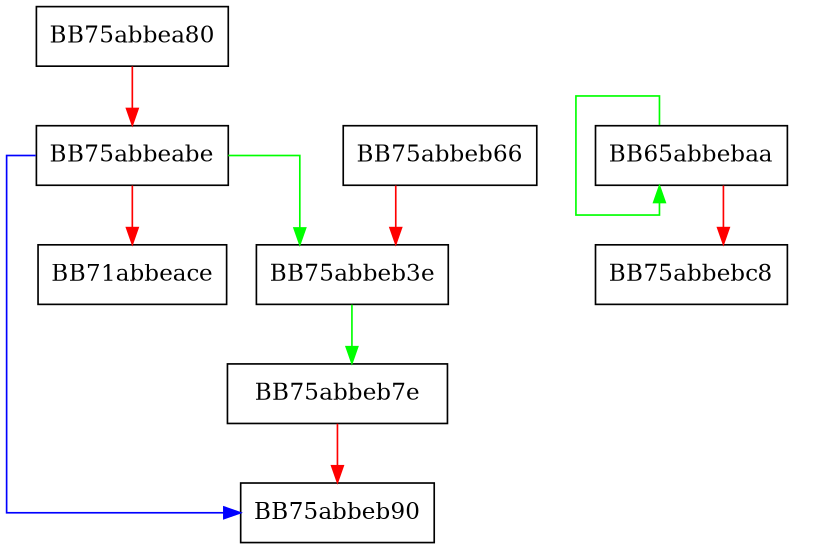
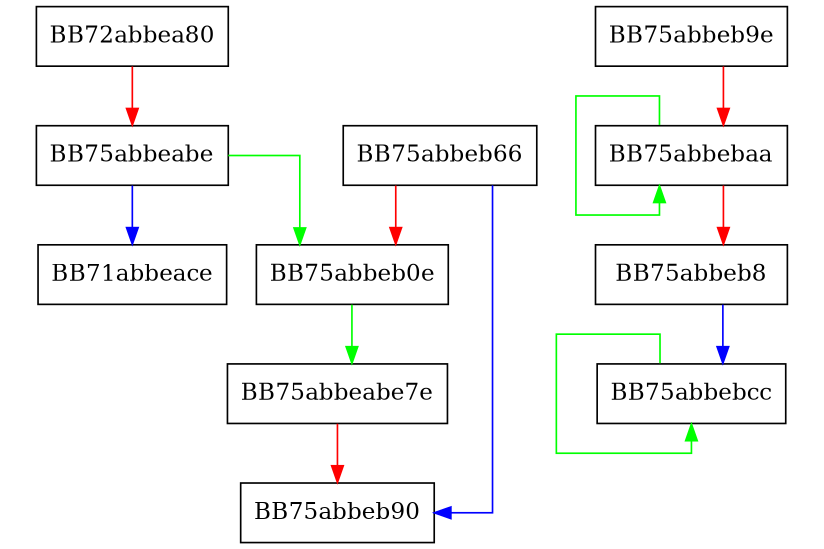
node "BB75abbea80": label "BB75abbea80" -> "BB72abbea80"
node "BB75abbeb9e": added
node "BB65abbebaa": label "BB65abbebaa" -> "BB75abbebaa"
edge "BB75abbeabe" -> "BB71abbeace": color red -> blue
node "BB75abbeb3e": label "BB75abbeb3e" -> "BB75abbeb0e"
node "BB75abbebc8": label "BB75abbebc8" -> "BB75abbeb8"
node "BB75abbeb7e": label "BB75abbeb7e" -> "BB75abbeabe7e"
node "BB75abbebcc": added
edge "BB75abbeabe" -> "BB75abbeb90": now "BB75abbeb66" -> "BB75abbeb90"
